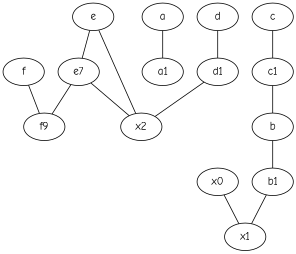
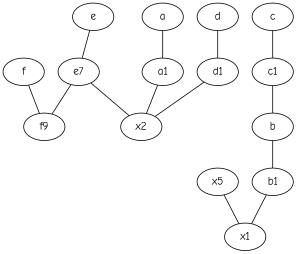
edge "e" -- "x2": now "a1" -- "x2"
node "x0": label "x0" -> "x5"
